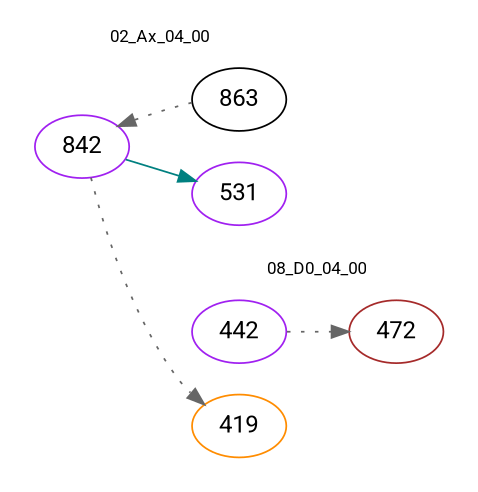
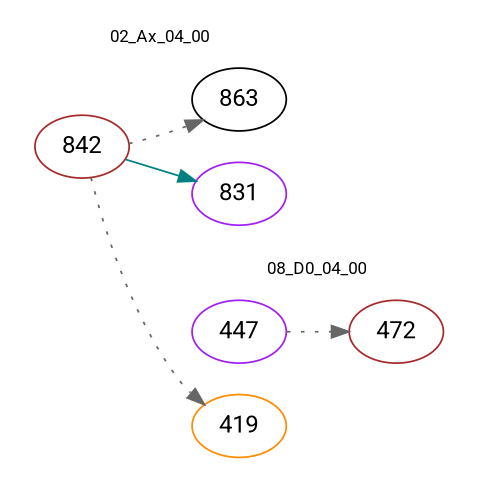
edge "863" -> "842": reversed
node "842": color purple -> brown
node "531": label "531" -> "831"
node "442": label "442" -> "447"
